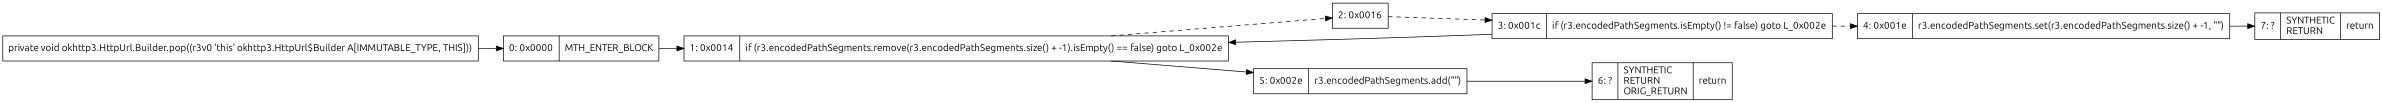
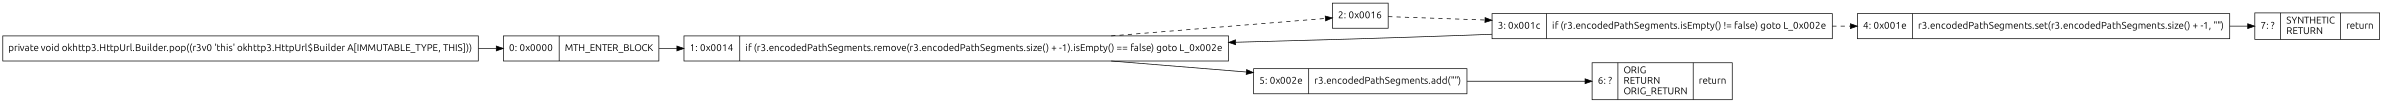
node "6: ?": text "SYNTHETIC" -> "ORIG"
